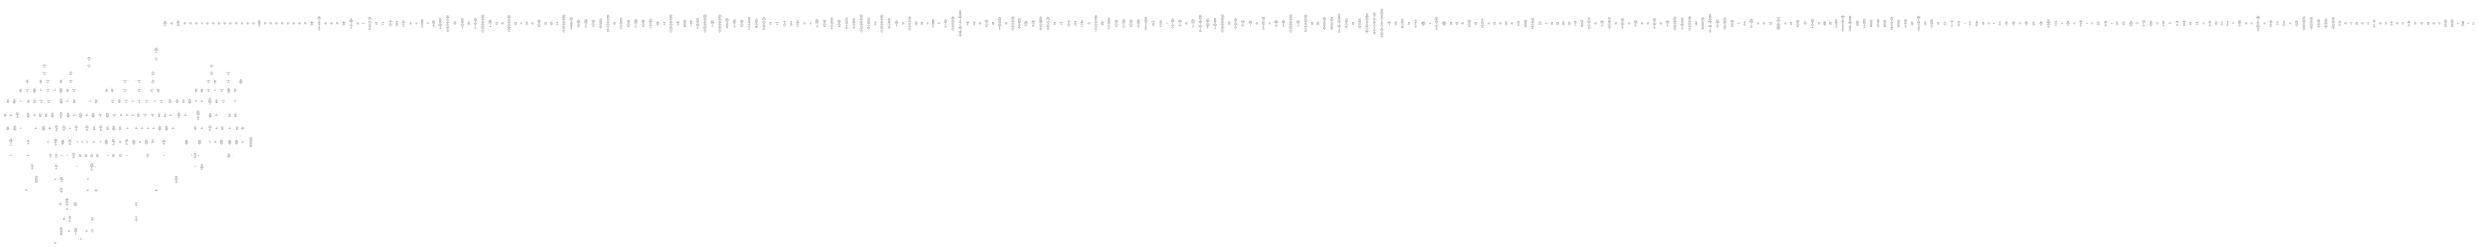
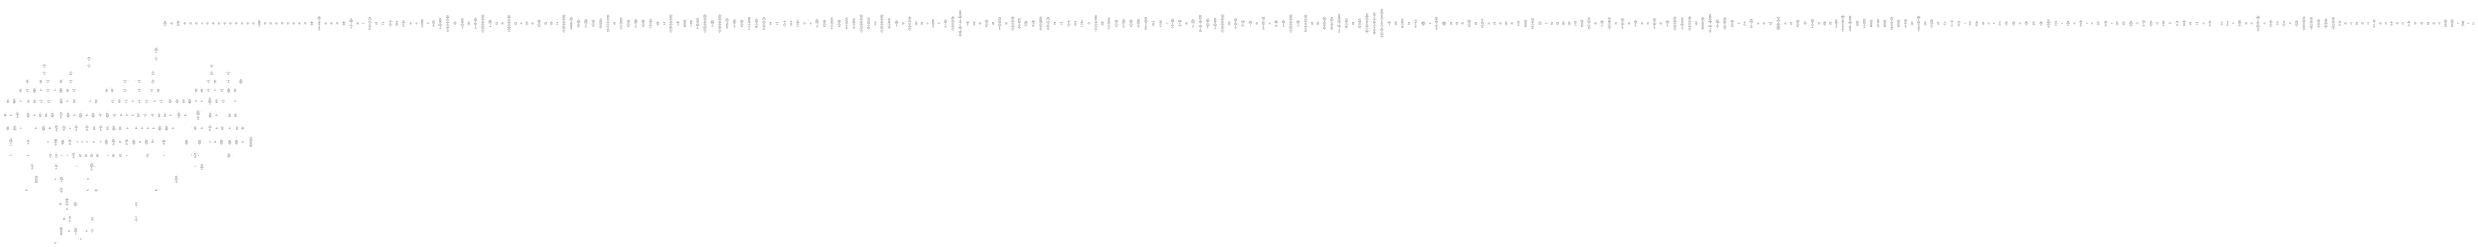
node "# 0x2386 JUMPDEST PUSHX Data MSTORE PUSHX Data SHA3": removed
